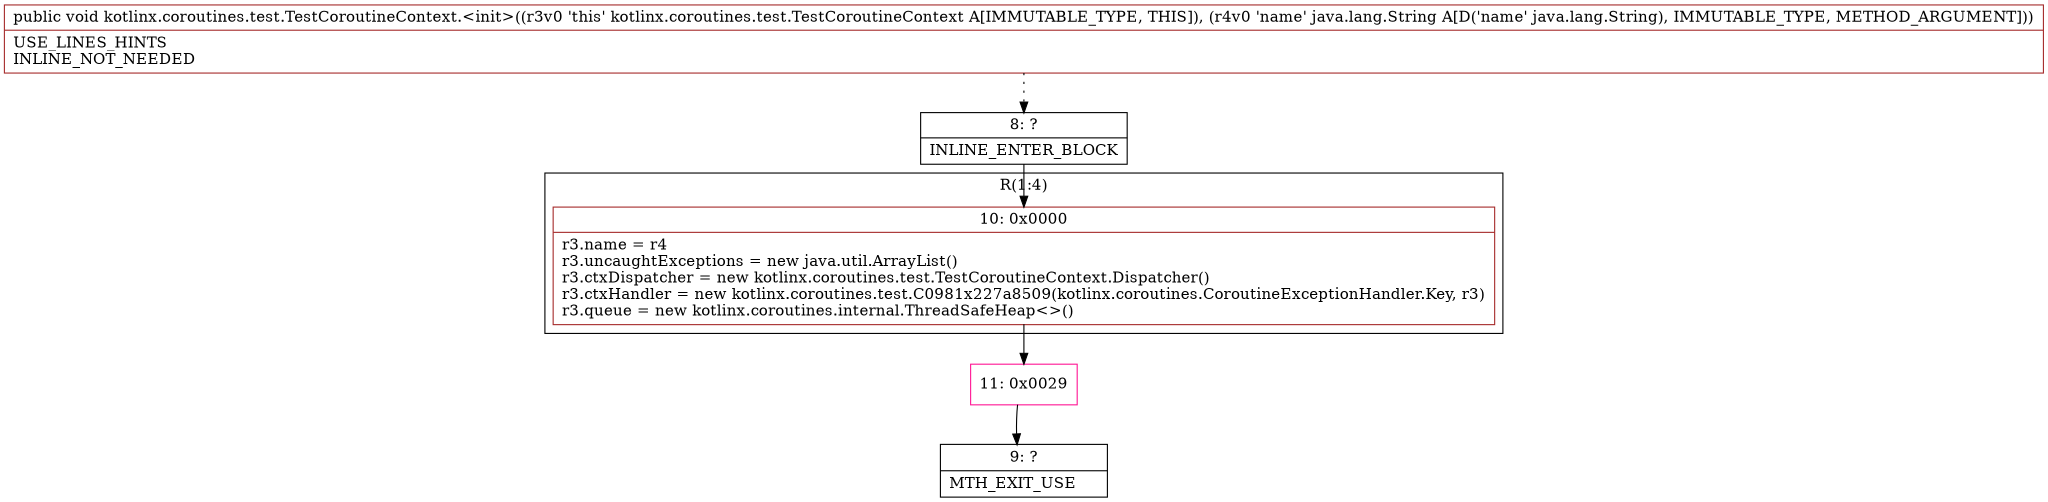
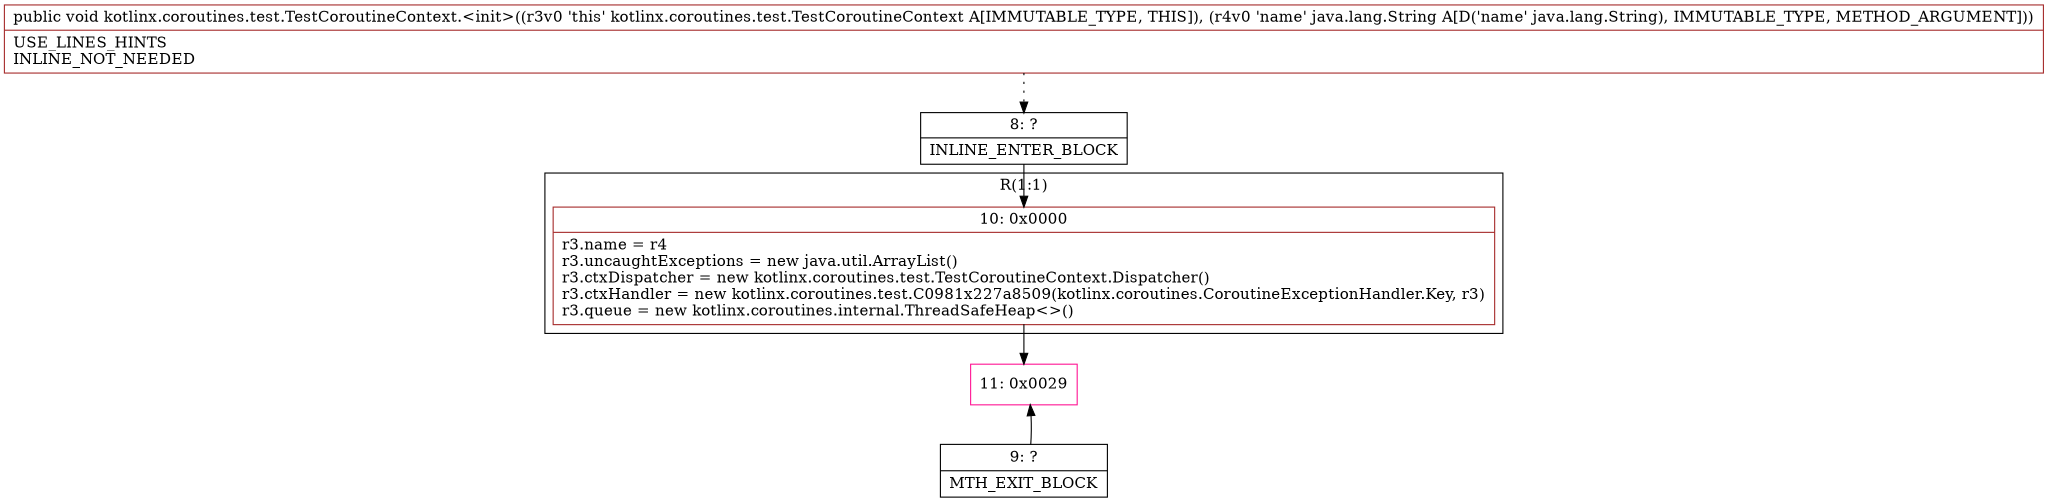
cluster "R(1:4)": label "R(1:4)" -> "R(1:1)"
edge "11: 0x0029" -> "9: ?": reversed
node "9: ?": text "MTH_EXIT_USE" -> "MTH_EXIT_BLOCK"
